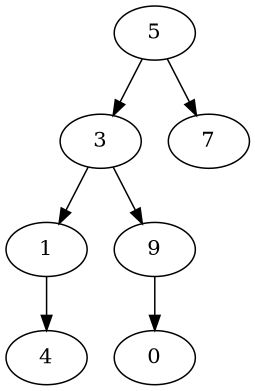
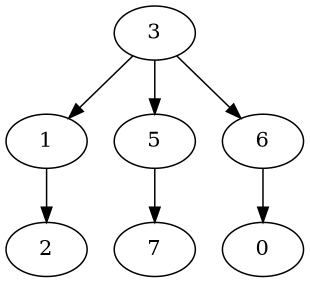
edge "5" -> "3": reversed
node "9": label "9" -> "6"
node "4": label "4" -> "2"
